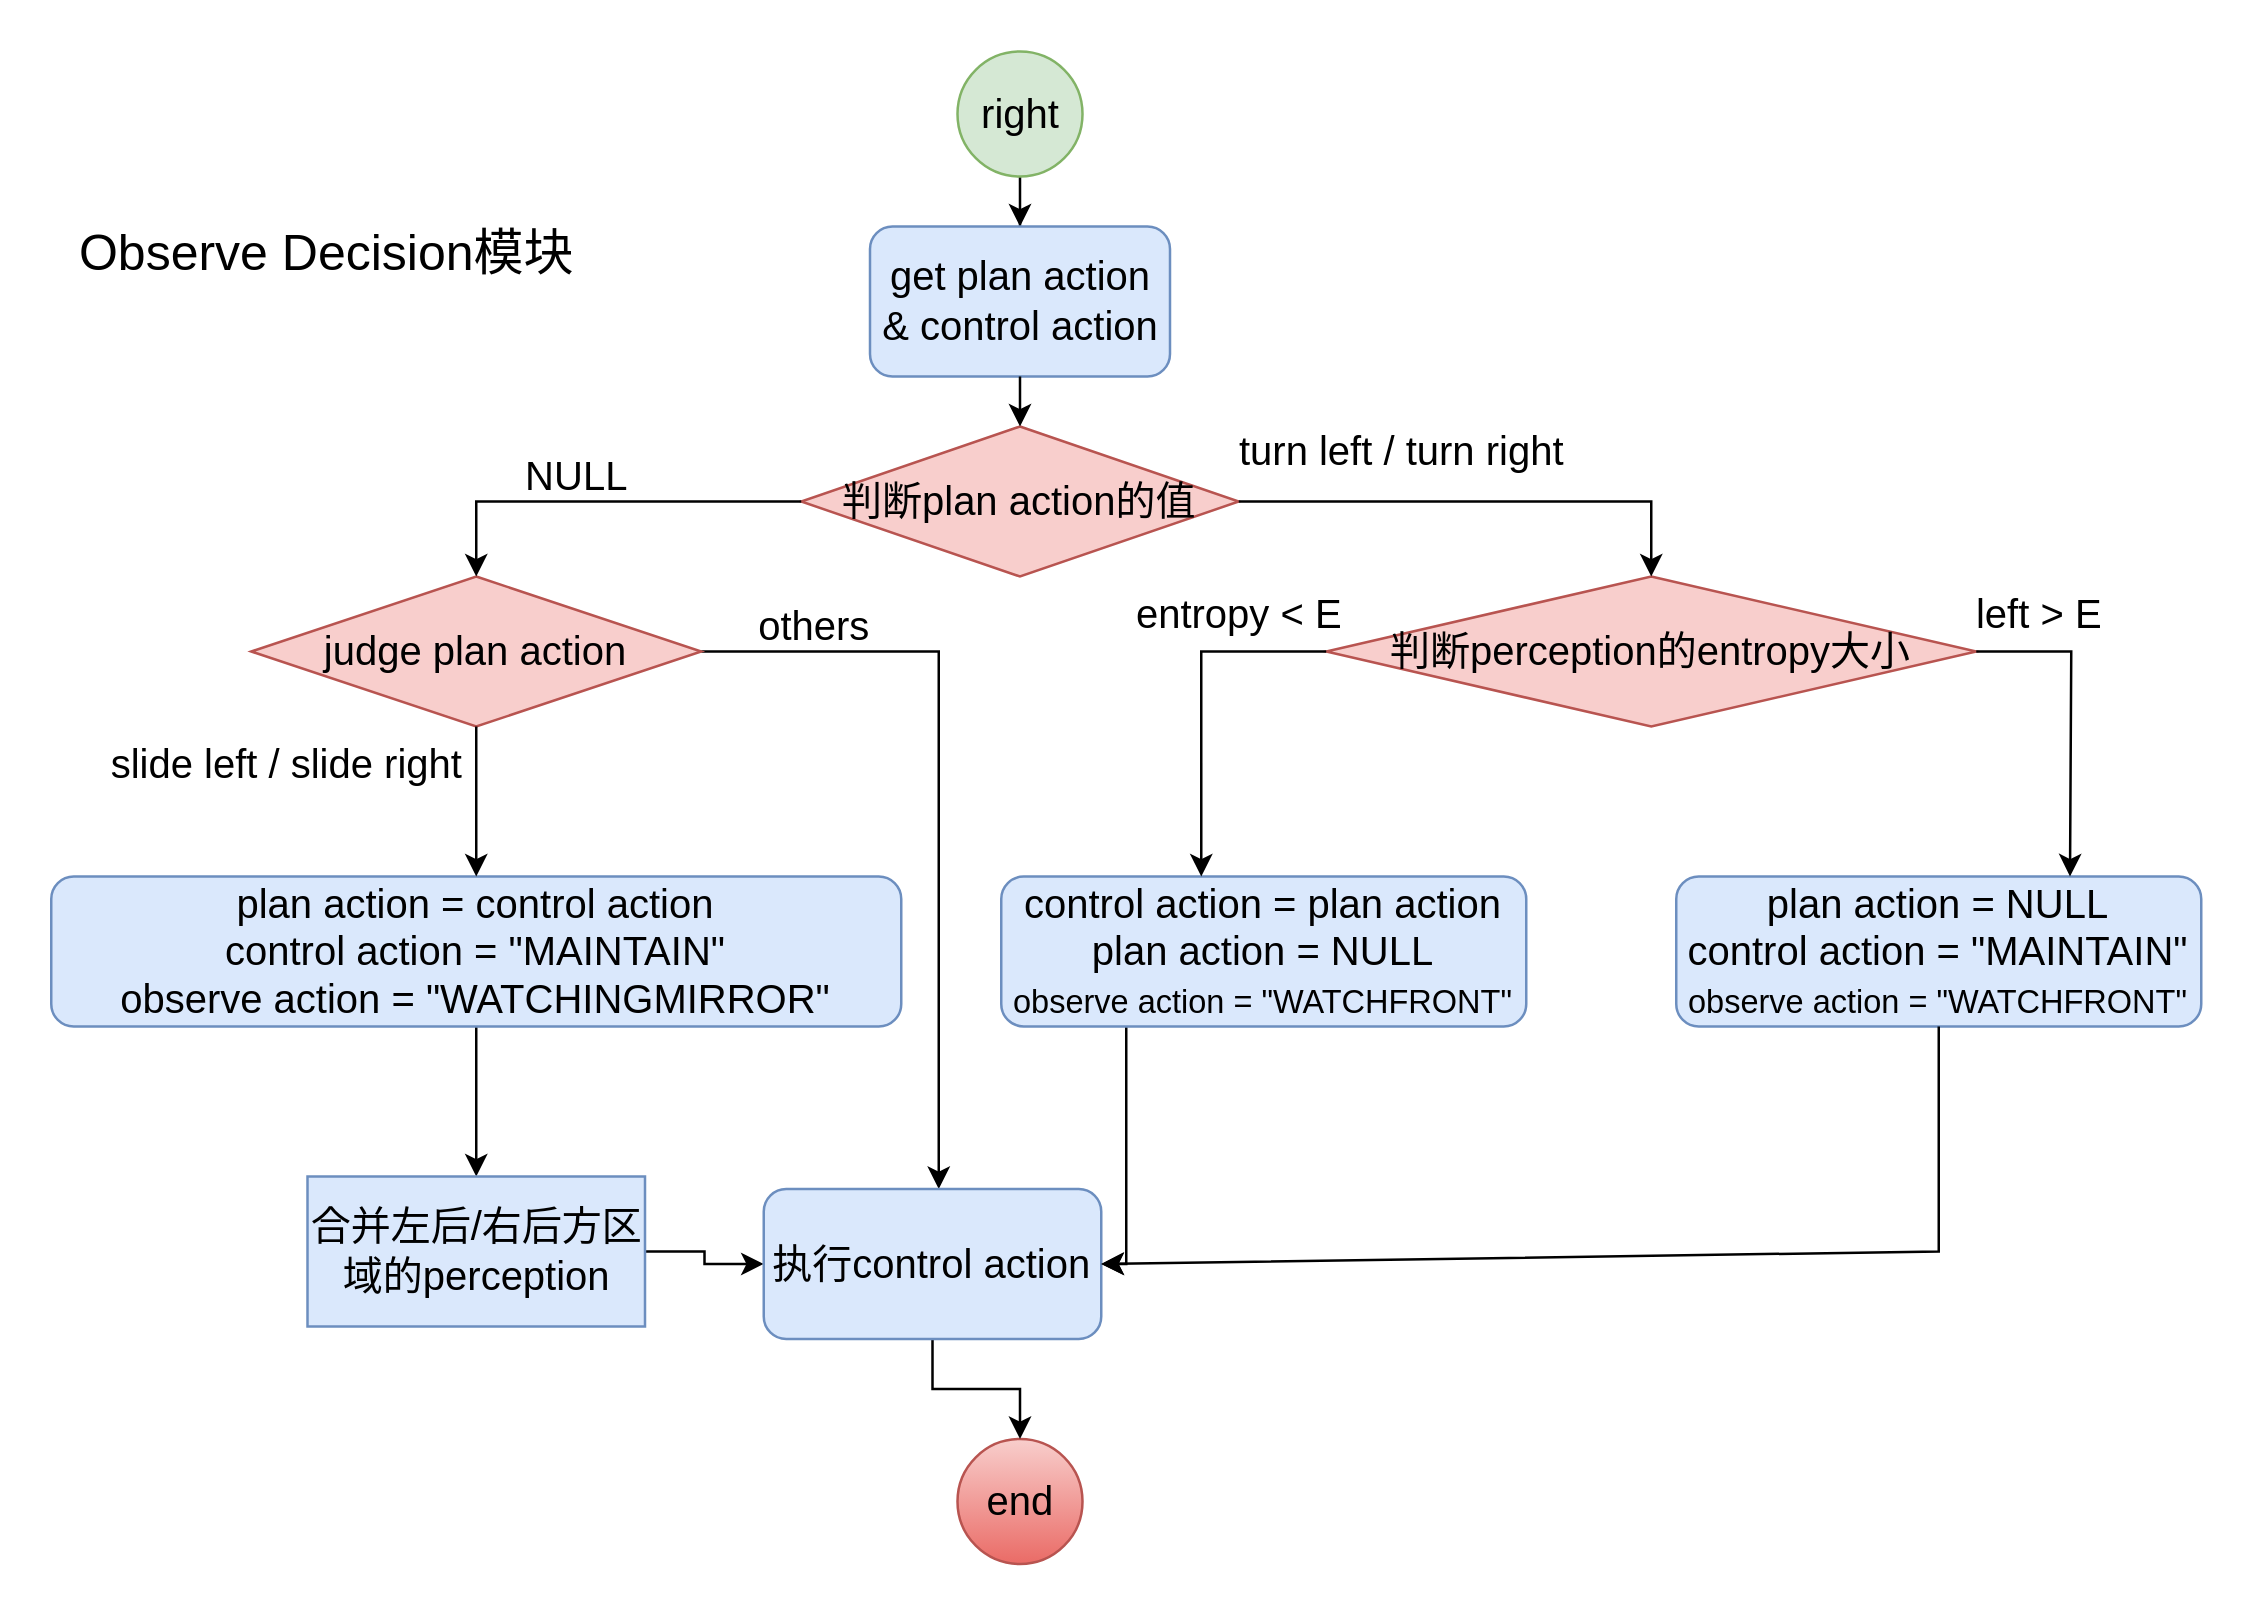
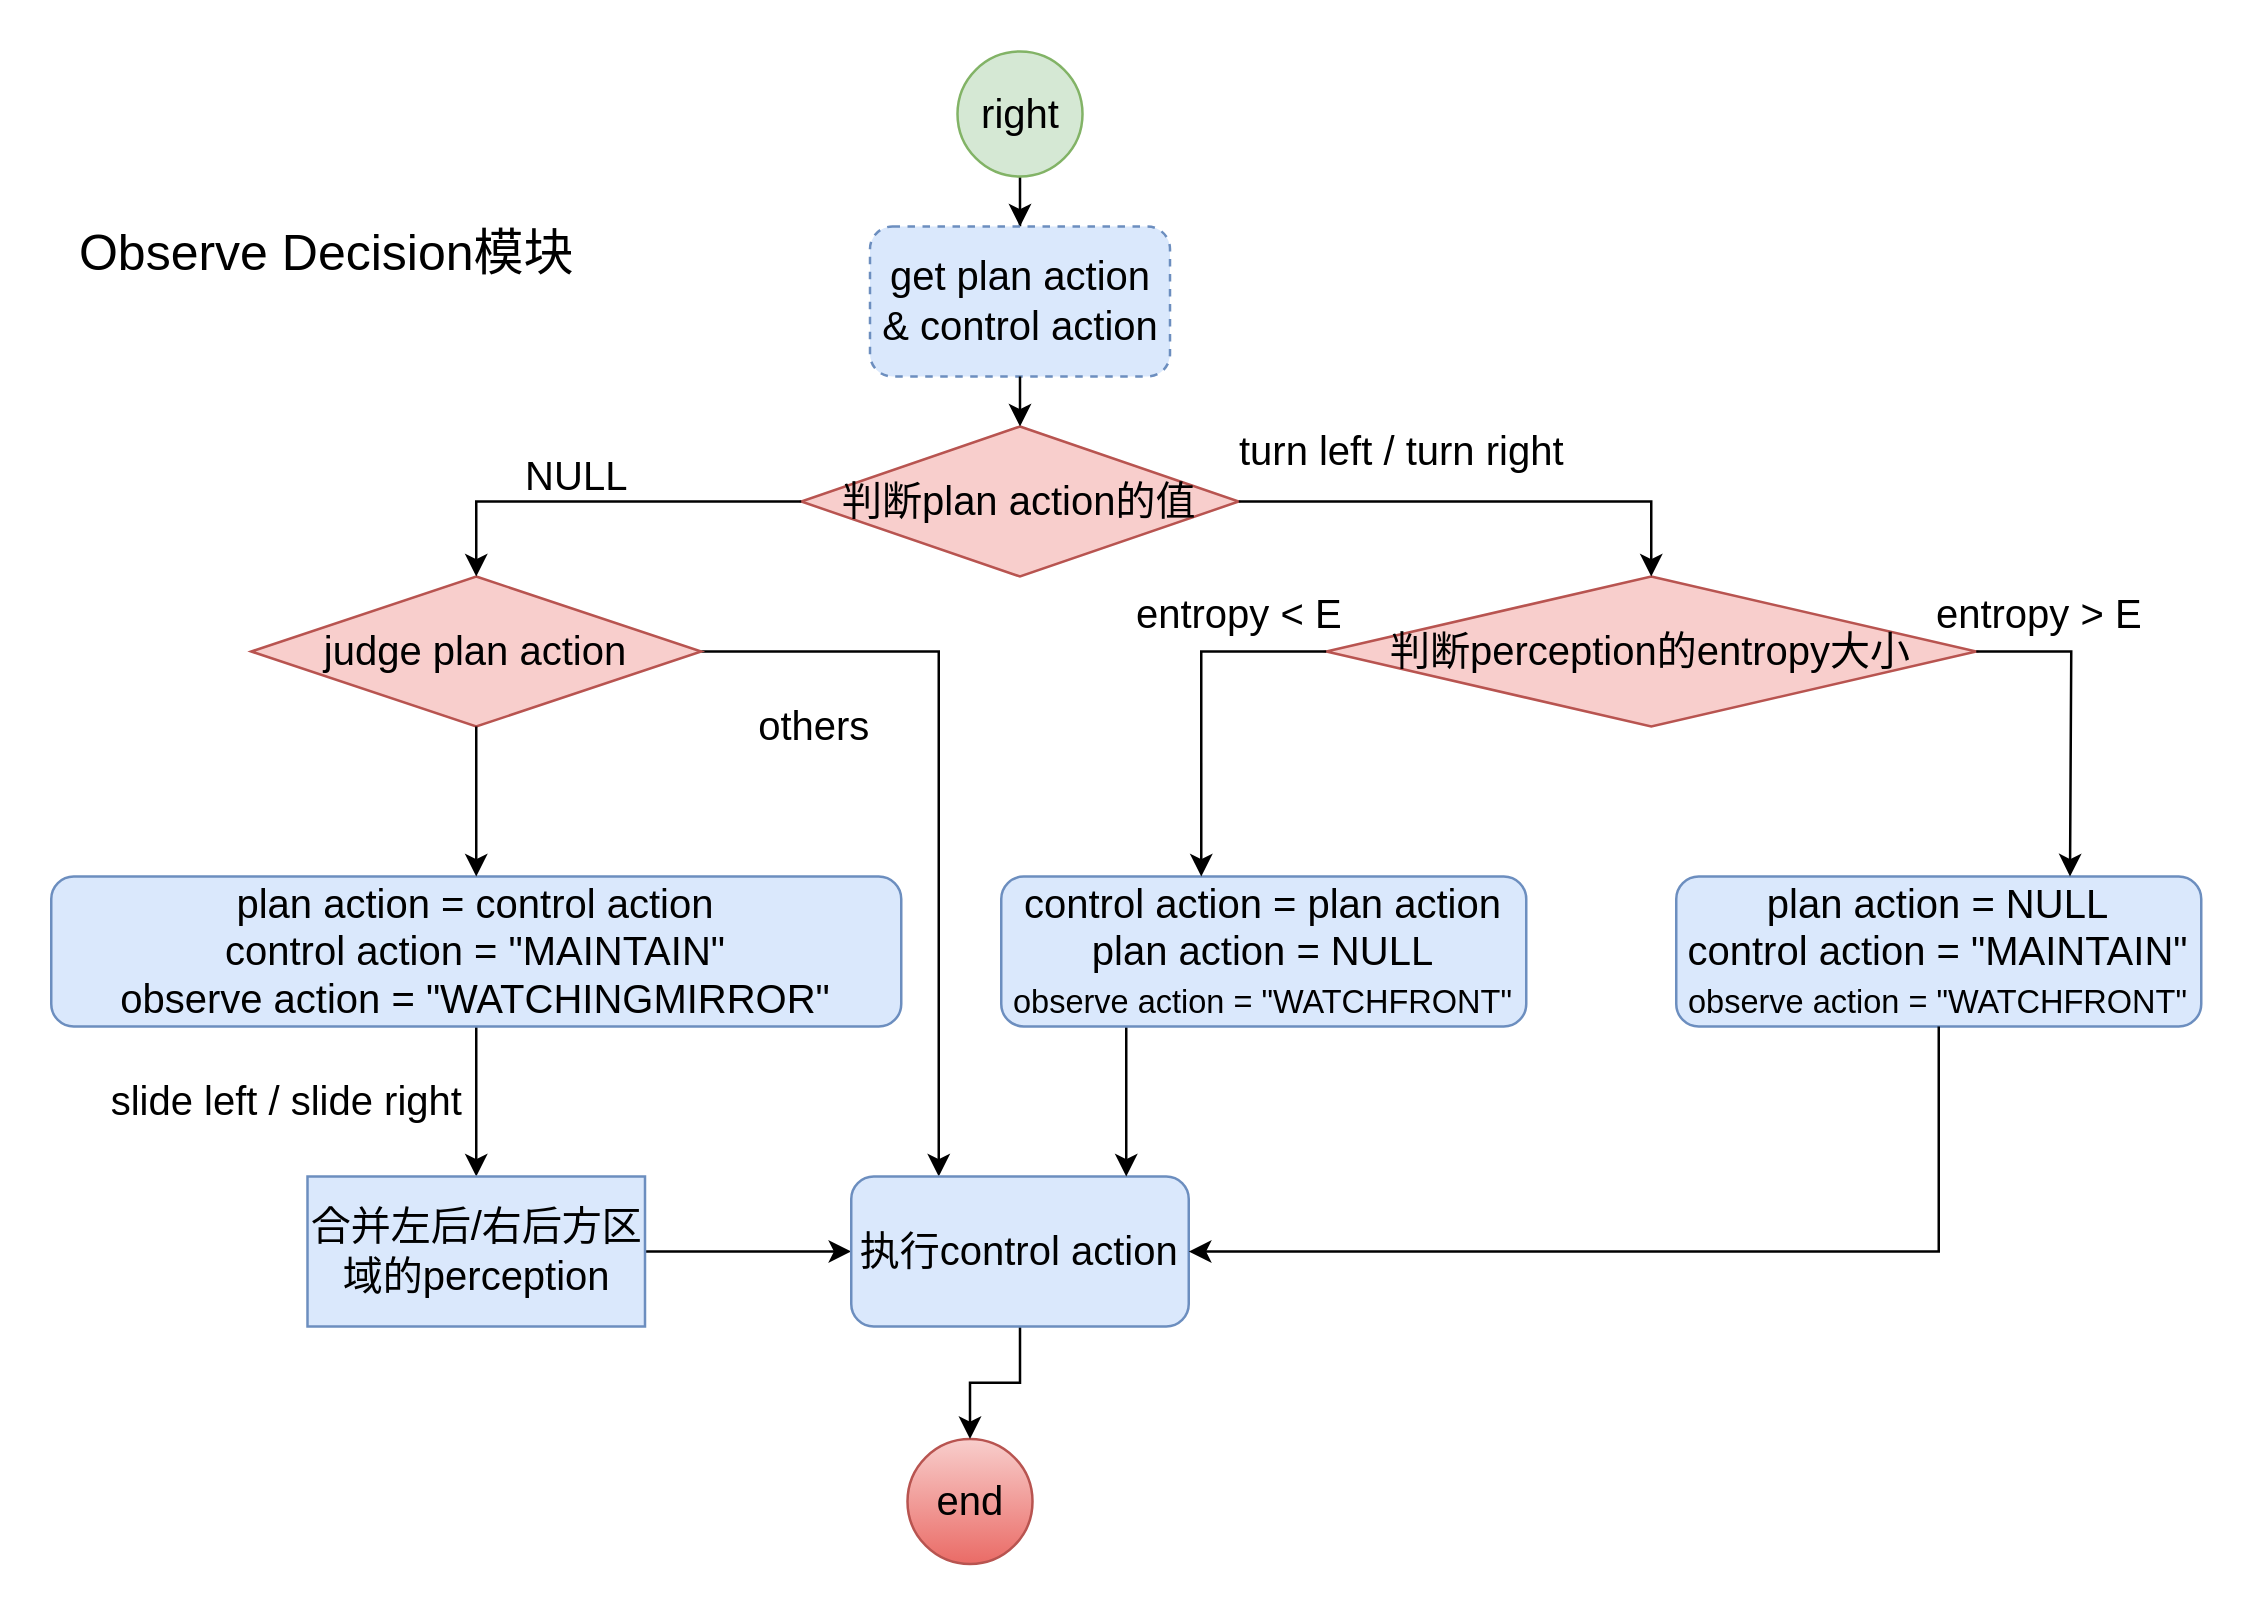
node "get plan action & control action": style solid -> dashed
node "left > E": label "left > E" -> "entropy > E"
node "others": moved (814, 626) -> (814, 726)
node "slide left / slide right": moved (286, 764) -> (286, 1101)
node "执行control action": moved (933, 1264) -> (1020, 1251)
node "end": moved (1020, 1501) -> (970, 1501)
